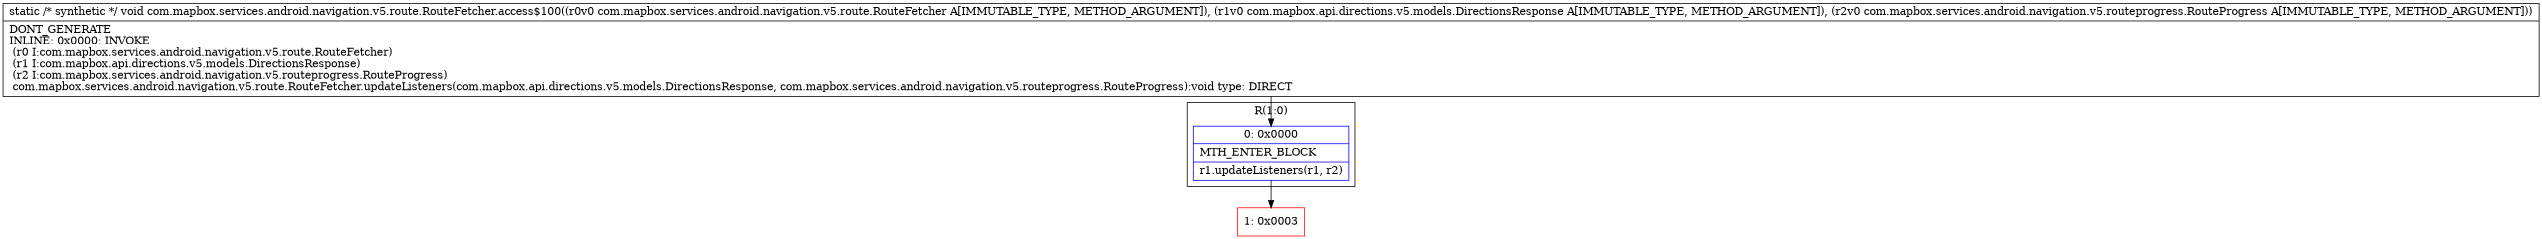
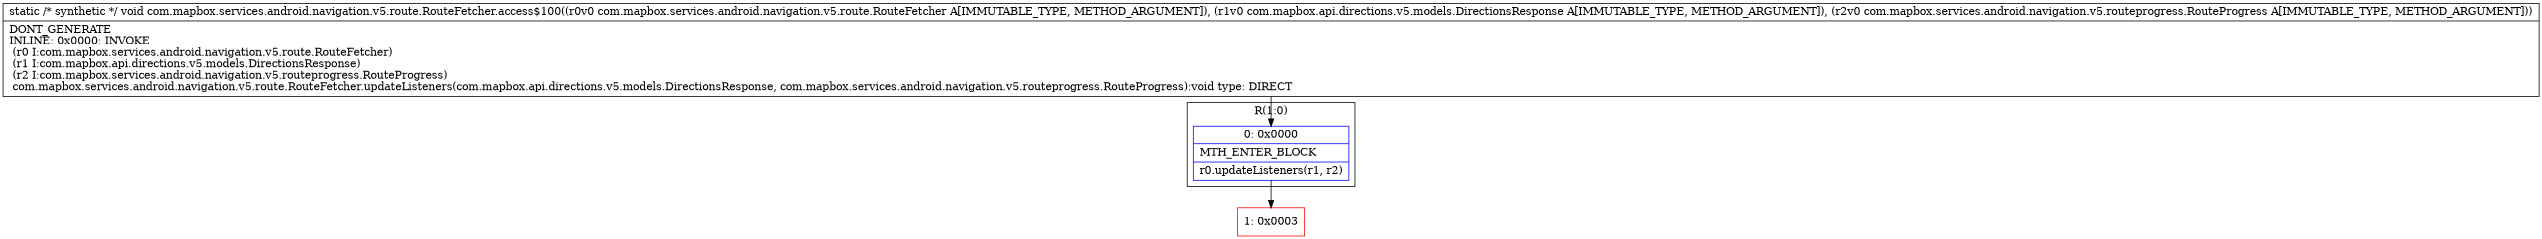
node "0: 0x0000": text "r1.updateListeners(r1, r2)" -> "r0.updateListeners(r1, r2)"
